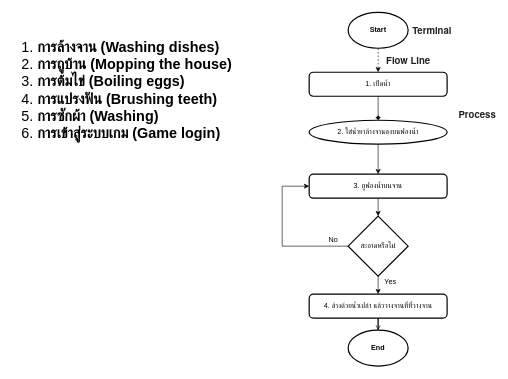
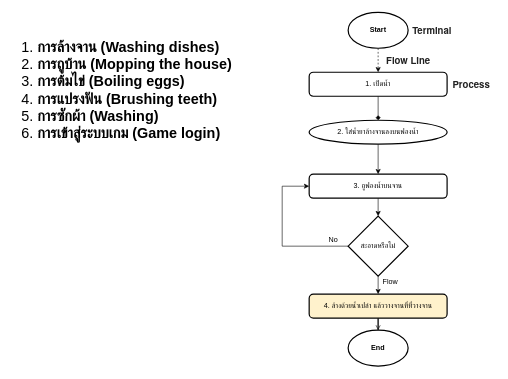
node "Process": moved (477, 114) -> (471, 84)
node "Yes": label "Yes" -> "Flow"
node "4. ล้างด้วยน้ำเปล่า แล้ววางจานที่ที่วางจาน": fillcolor #ffffff -> #fff2cc
